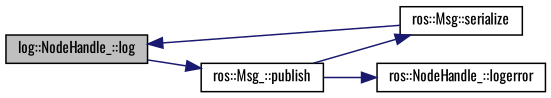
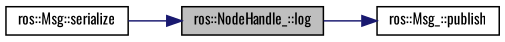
node "log::NodeHandle_::log": label "log::NodeHandle_::log" -> "ros::NodeHandle_::log"
edge "ros::Msg_::publish" -> "ros::Msg::serialize": removed
node "ros::NodeHandle_::logerror": removed
